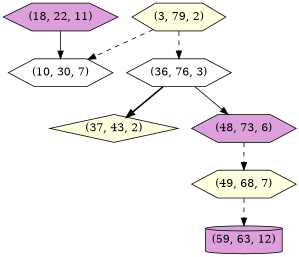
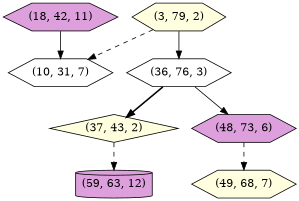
node "(18, 22, 11)": label "(18, 22, 11)" -> "(18, 42, 11)"
edge "(3, 79, 2)" -> "(36, 76, 3)": style dashed -> solid
node "(10, 30, 7)": label "(10, 30, 7)" -> "(10, 31, 7)"
edge "(49, 68, 7)" -> "(59, 63, 12)": now "(37, 43, 2)" -> "(59, 63, 12)"
